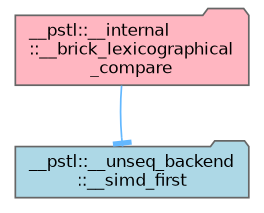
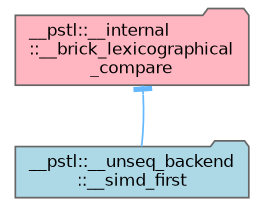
edge "__pstl::__internal ::__brick_lexicographical _compare" -> "__pstl::__unseq_backend ::__simd_first": reversed
